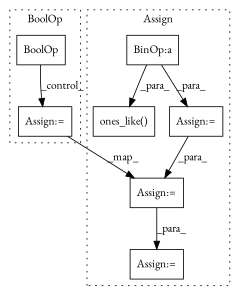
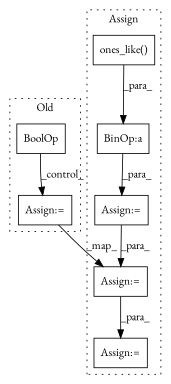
cluster "BoolOp": label "BoolOp" -> "Old"
edge "BinOp:a" -> "ones_like()": reversed
